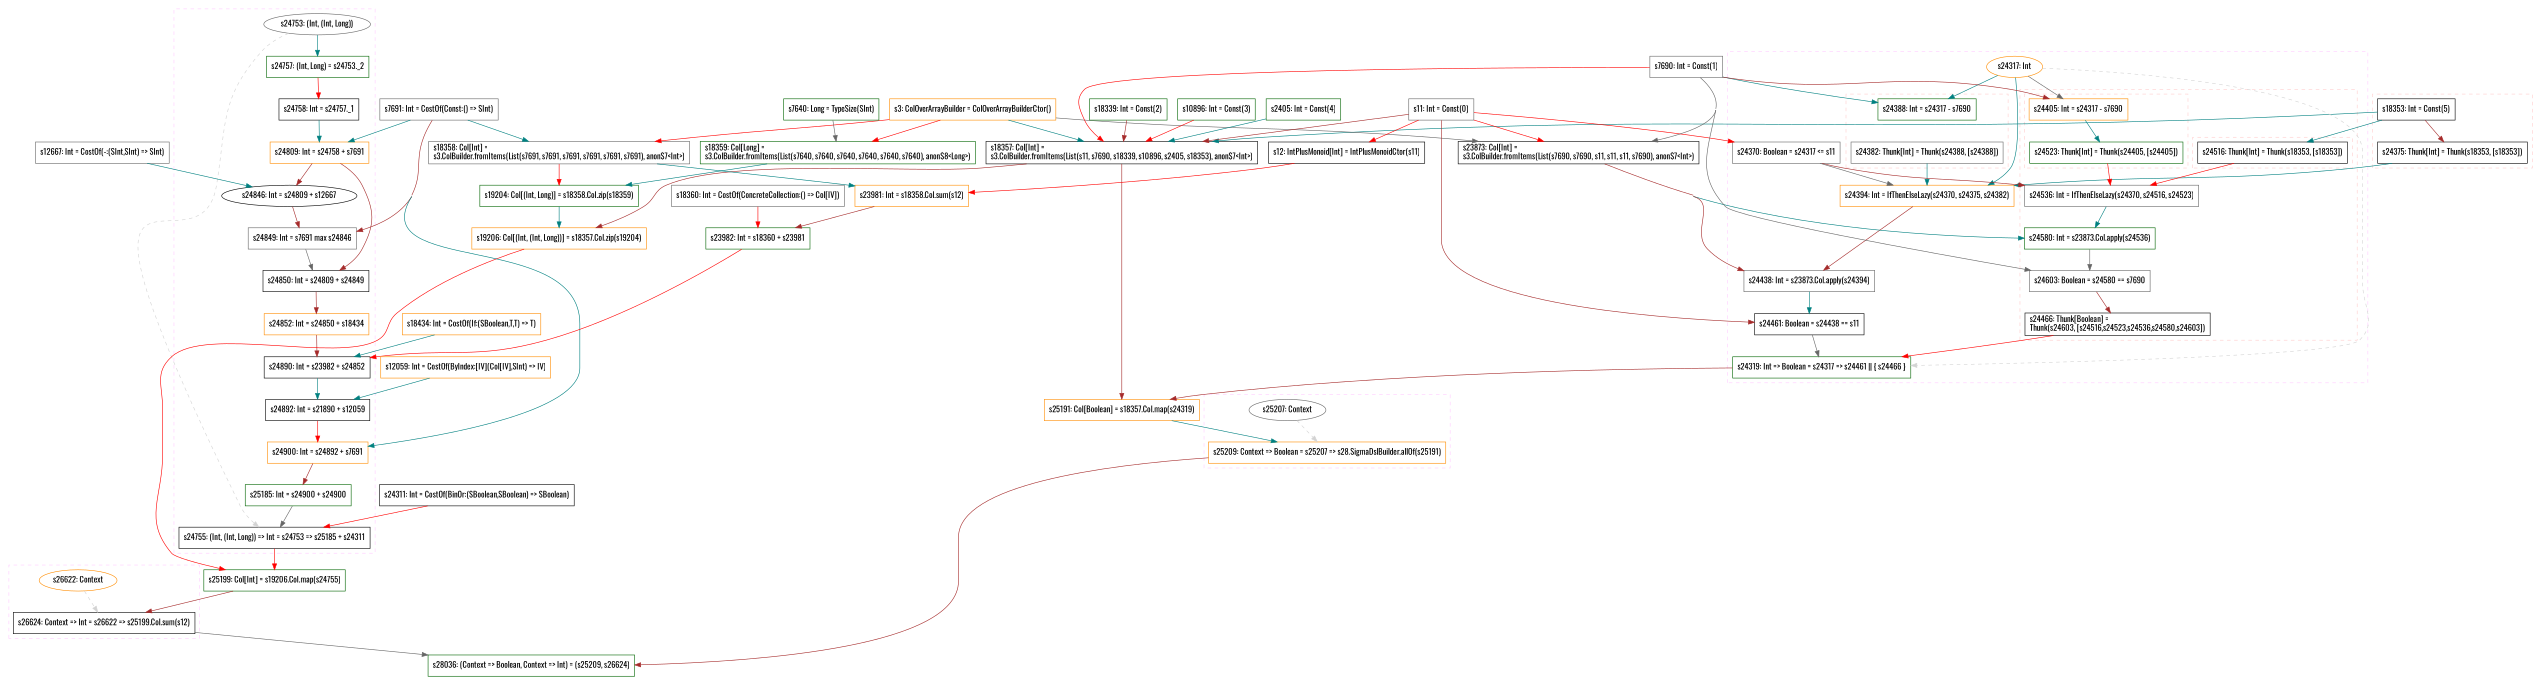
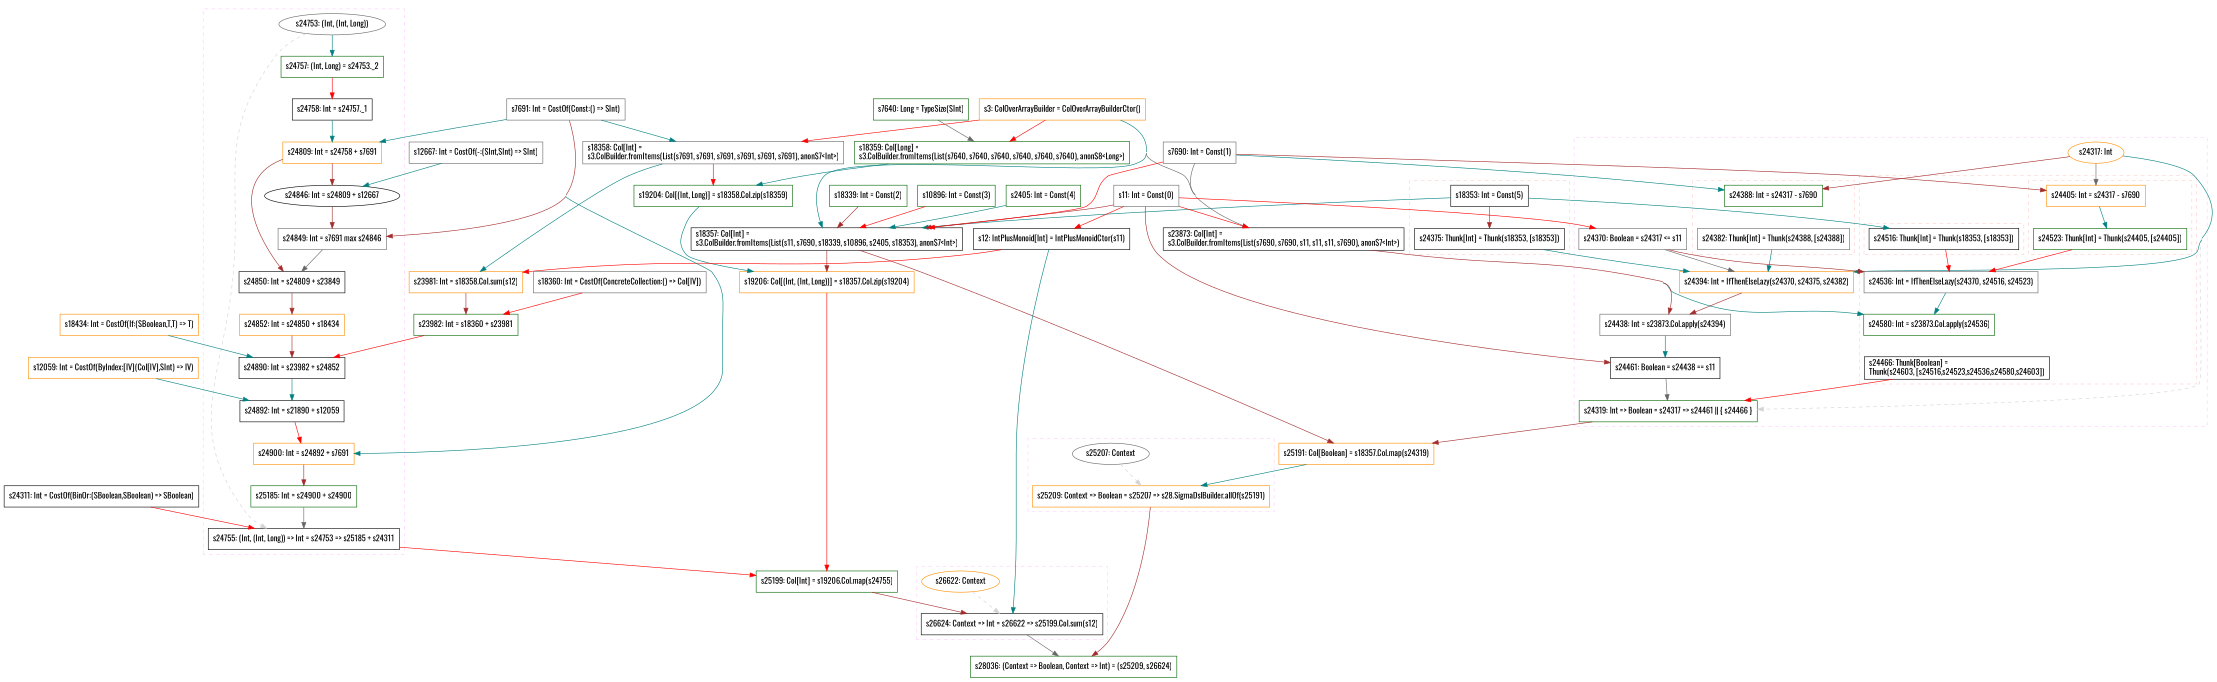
edge "s24317: Int" -> "s24388: Int = s24317 - s7690": color teal -> brown
node "s24850: Int = s24809 + s24849": label "s24850: Int = s24809 + s24849" -> "s24850: Int = s24809 + s23849"
node "s24603: Boolean = s24580 == s7690": removed
edge "s12: IntPlusMonoid[Int] = IntPlusMonoidCtor(s11)" -> "s26624: Context => Int = s26622 => s25199.Col.sum(s12)": added
